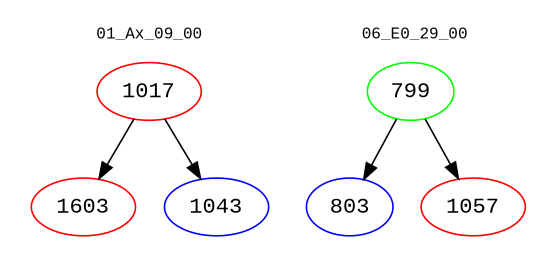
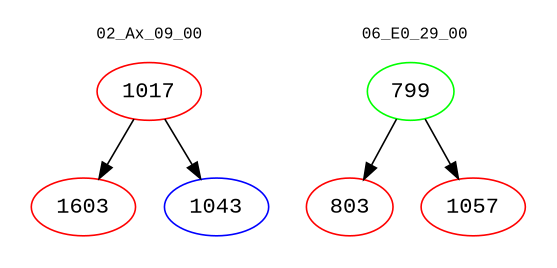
cluster "01_Ax_09_00": label "01_Ax_09_00" -> "02_Ax_09_00"
node "803": color blue -> red
